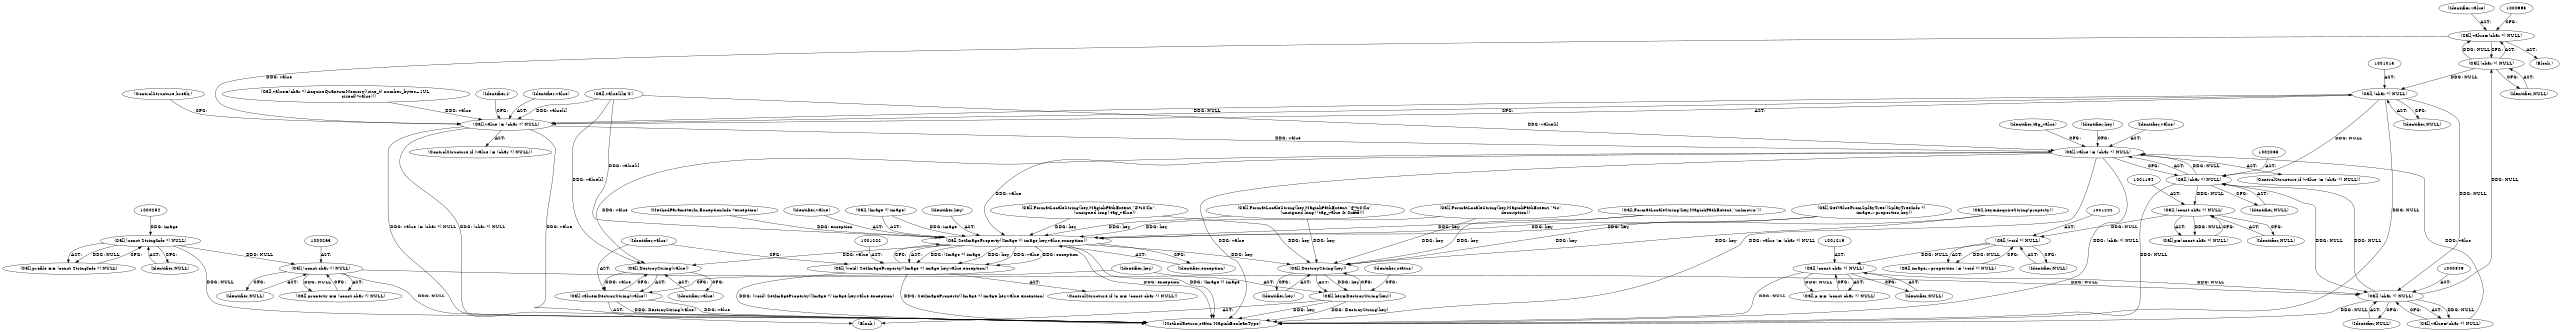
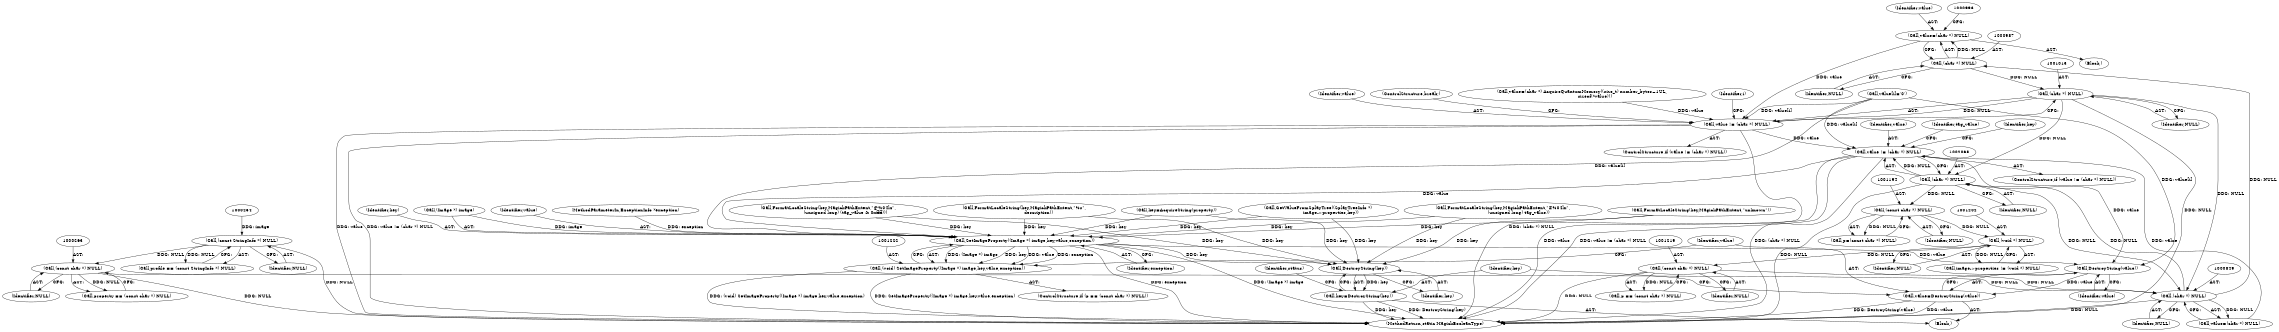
node "1000987": added
